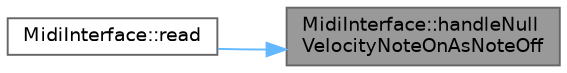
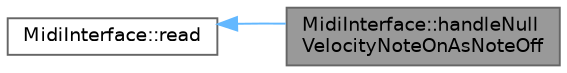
edge "MidiInterface::read" -> "MidiInterface::handleNull VelocityNoteOnAsNoteOff": reversed
